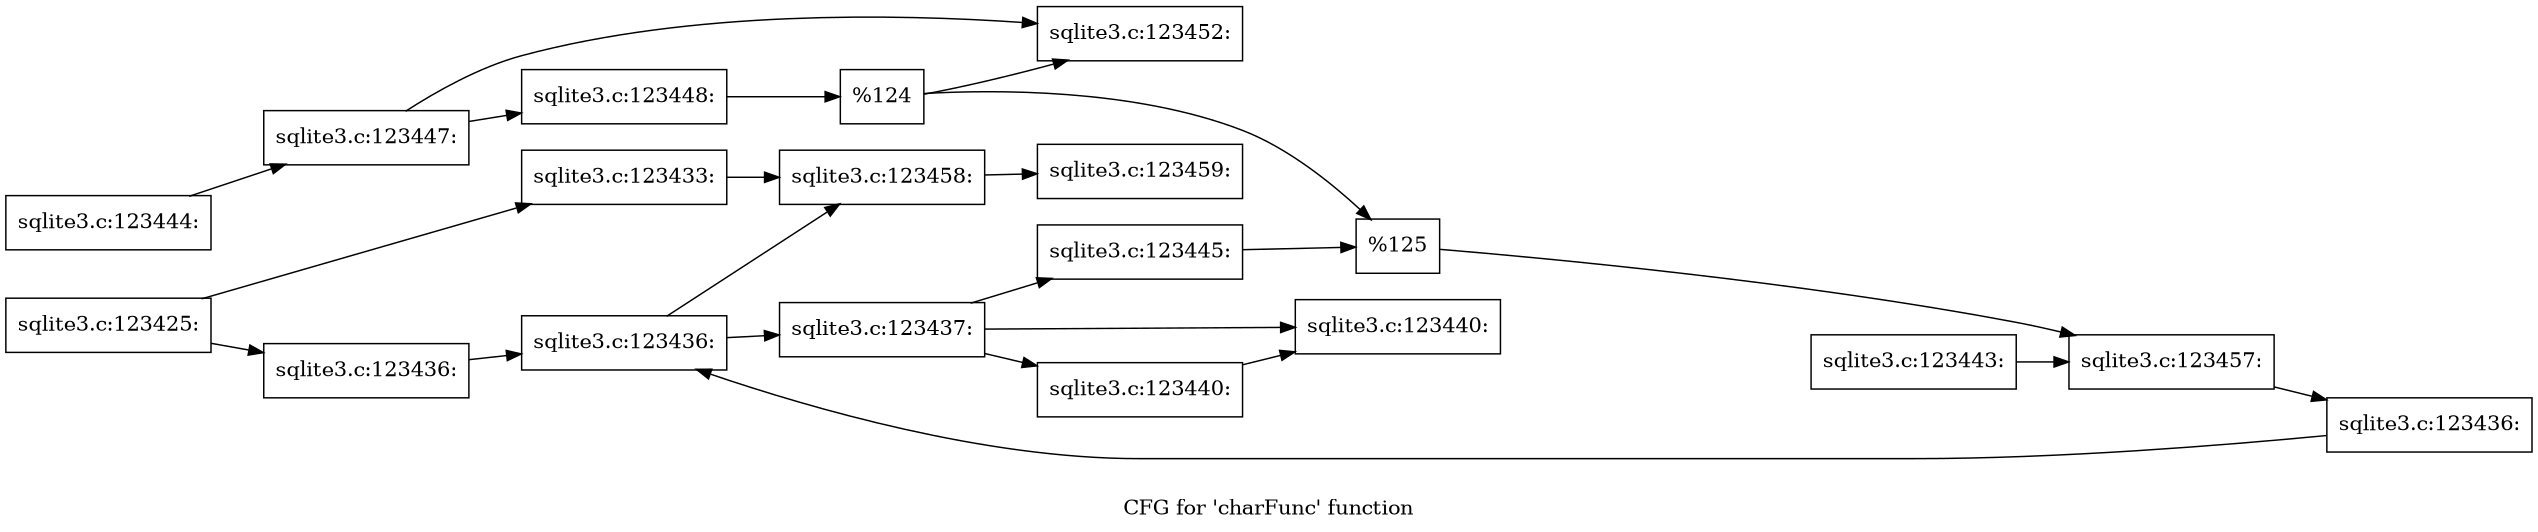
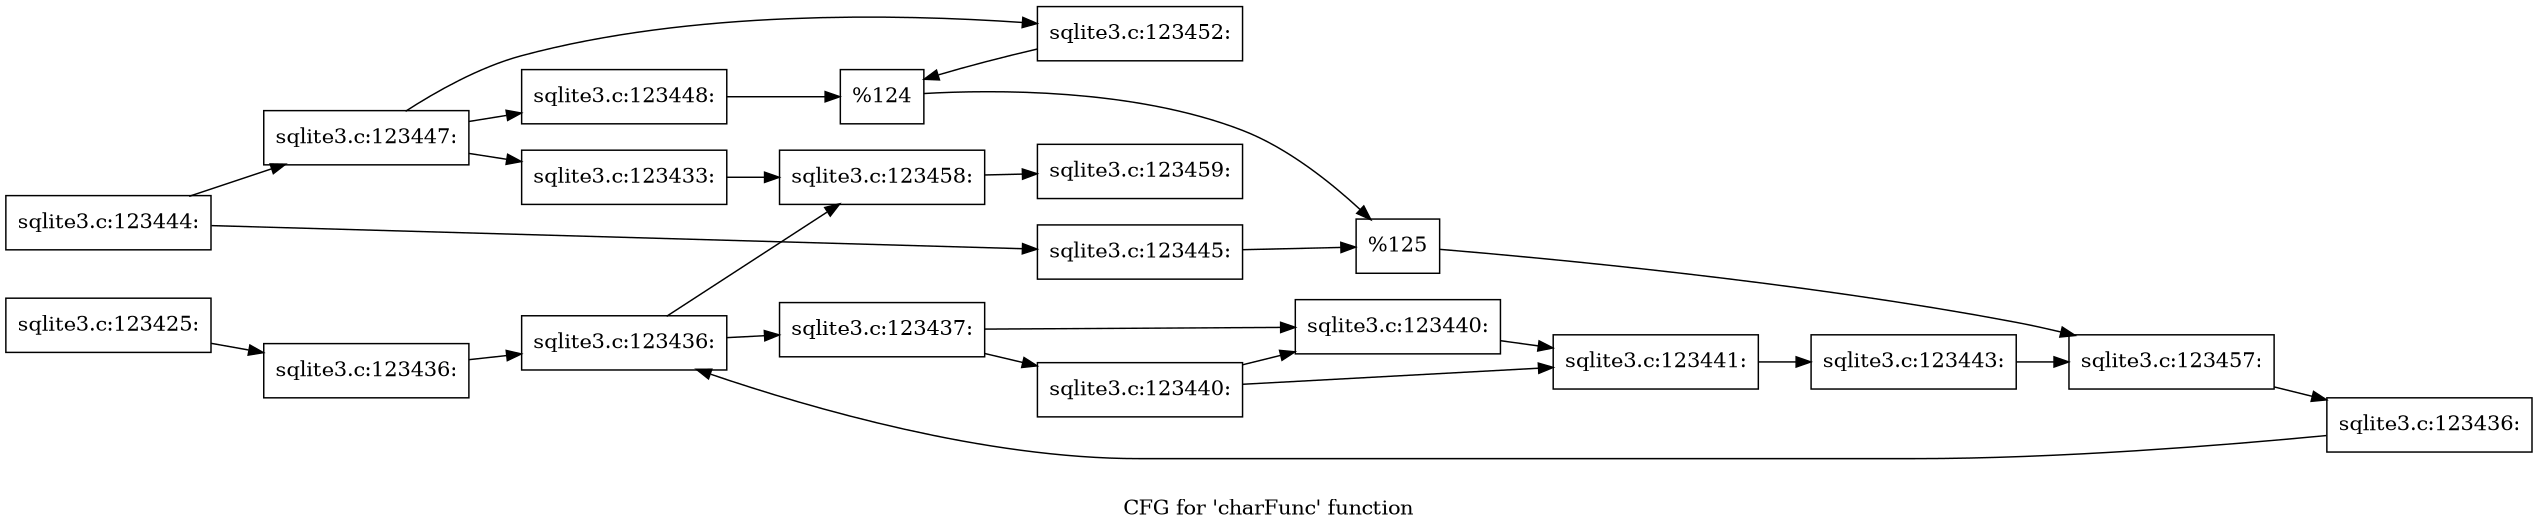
edge "%124" -> "sqlite3.c:123452:": reversed
edge "sqlite3.c:123425:" -> "sqlite3.c:123433:": now "sqlite3.c:123447:" -> "sqlite3.c:123433:"
edge "sqlite3.c:123437:" -> "sqlite3.c:123445:": now "sqlite3.c:123444:" -> "sqlite3.c:123445:"
node "sqlite3.c:123441:": added
